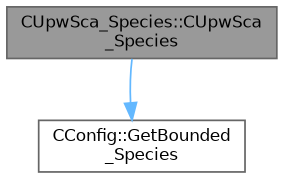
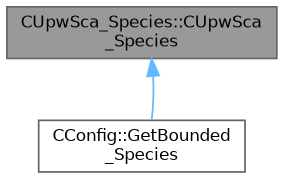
edge "CUpwSca_Species::CUpwSca _Species" -> "CConfig::GetBounded _Species": reversed
